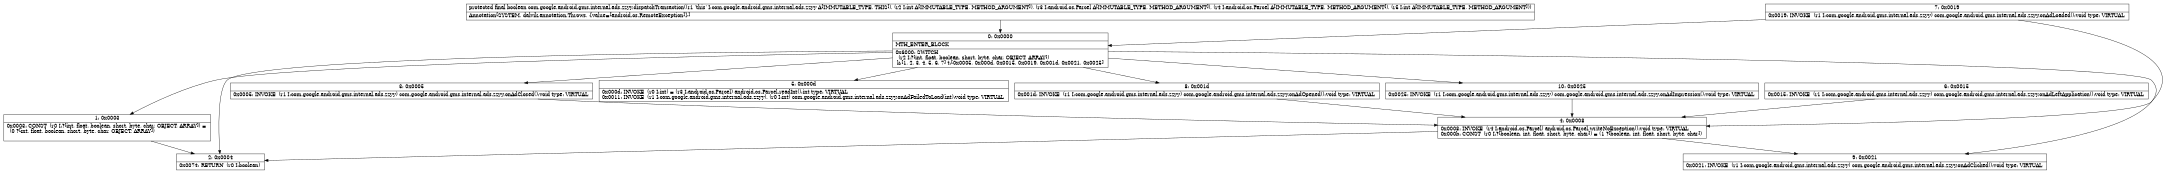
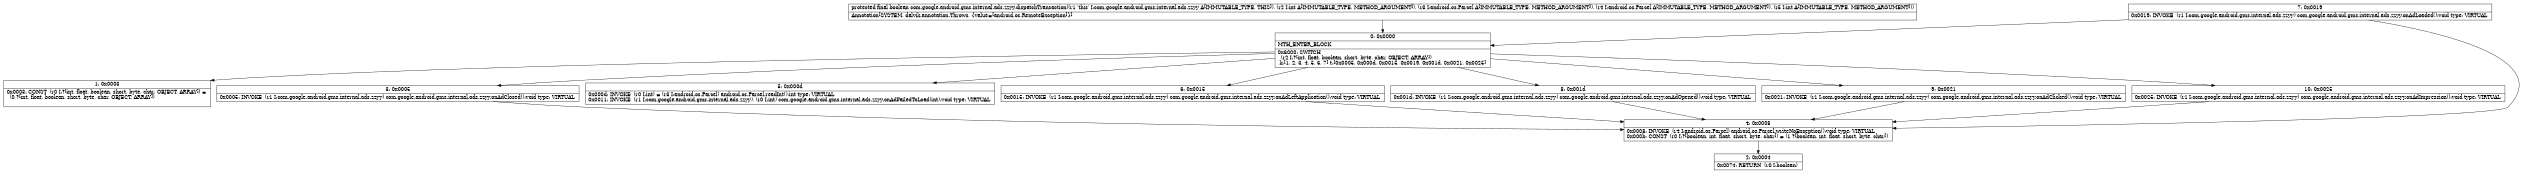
edge "0: 0x0000" -> "2: 0x0004": now "0: 0x0000" -> "6: 0x0015"
edge "4: 0x0008" -> "9: 0x0021": reversed
edge "1: 0x0003" -> "2: 0x0004": removed
